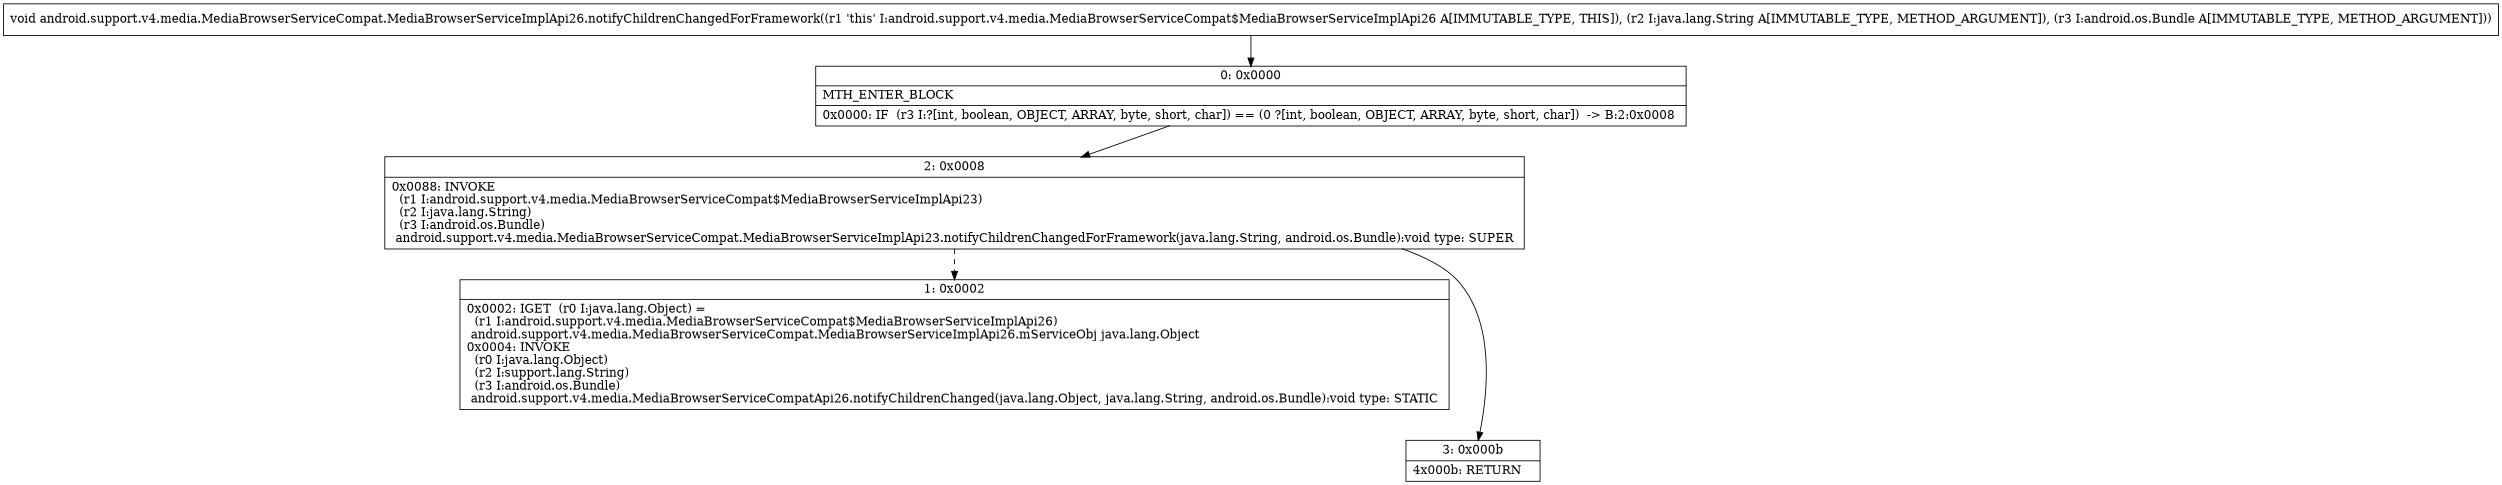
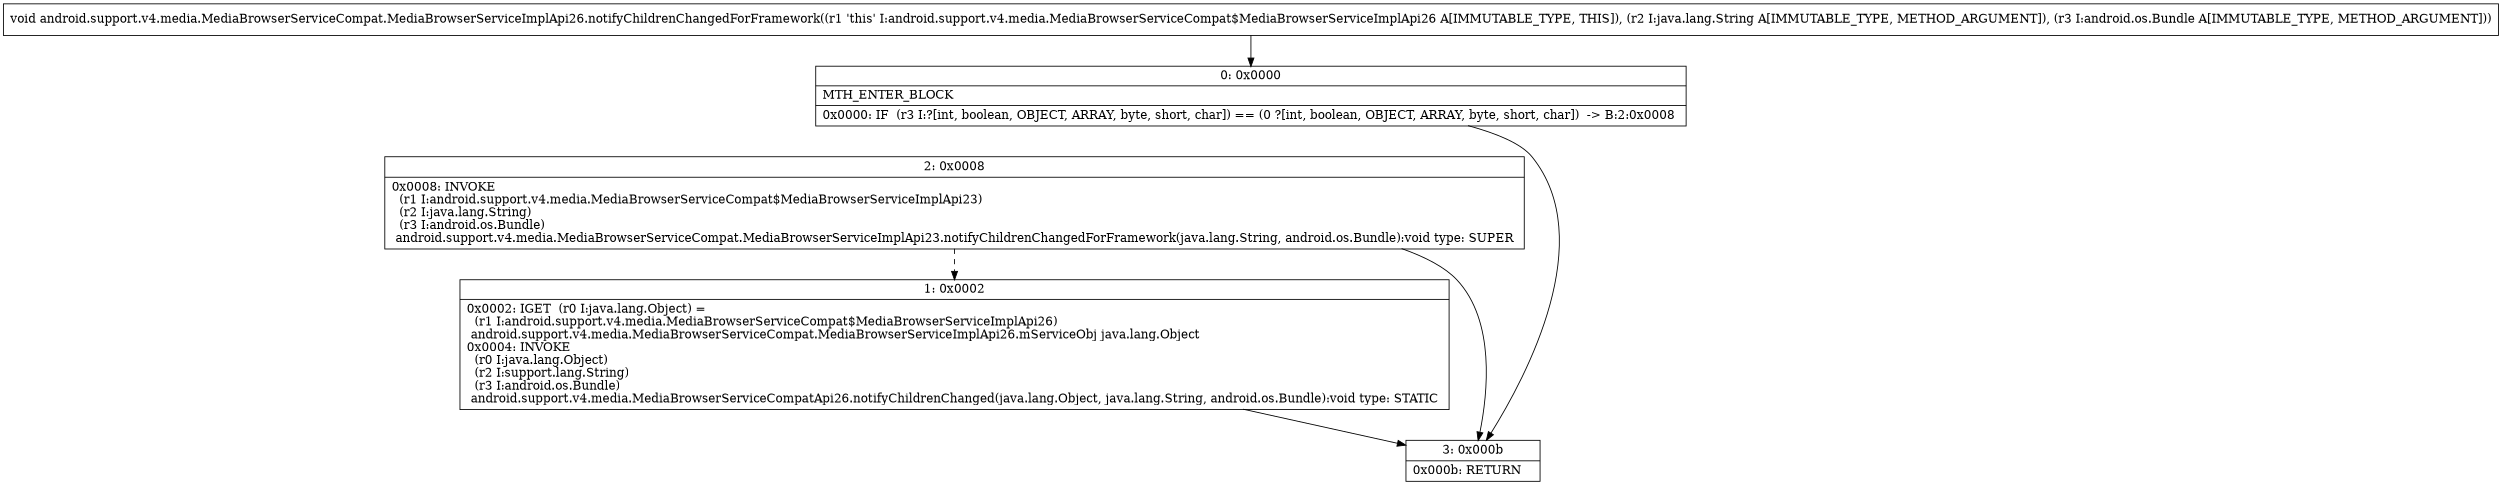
edge "0: 0x0000" -> "2: 0x0008": now "0: 0x0000" -> "3: 0x000b"
node "2: 0x0008": text "0x0088: INVOKE" -> "0x0008: INVOKE"
edge "1: 0x0002" -> "3: 0x000b": added
node "3: 0x000b": text "4x000b: RETURN" -> "0x000b: RETURN"
